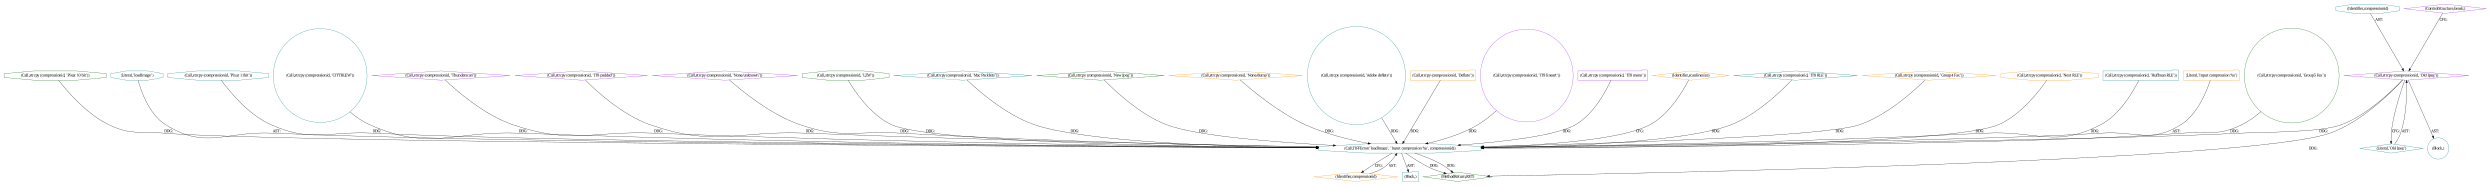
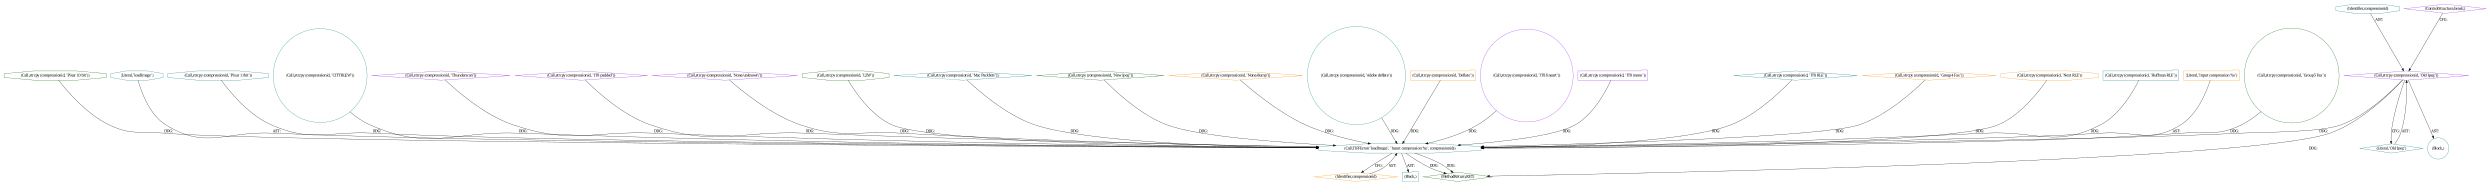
node "(Identifier,scanlinesize)": removed
